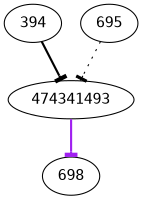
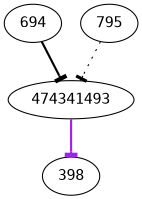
node "394": label "394" -> "694"
node "695": label "695" -> "795"
node "698": label "698" -> "398"
